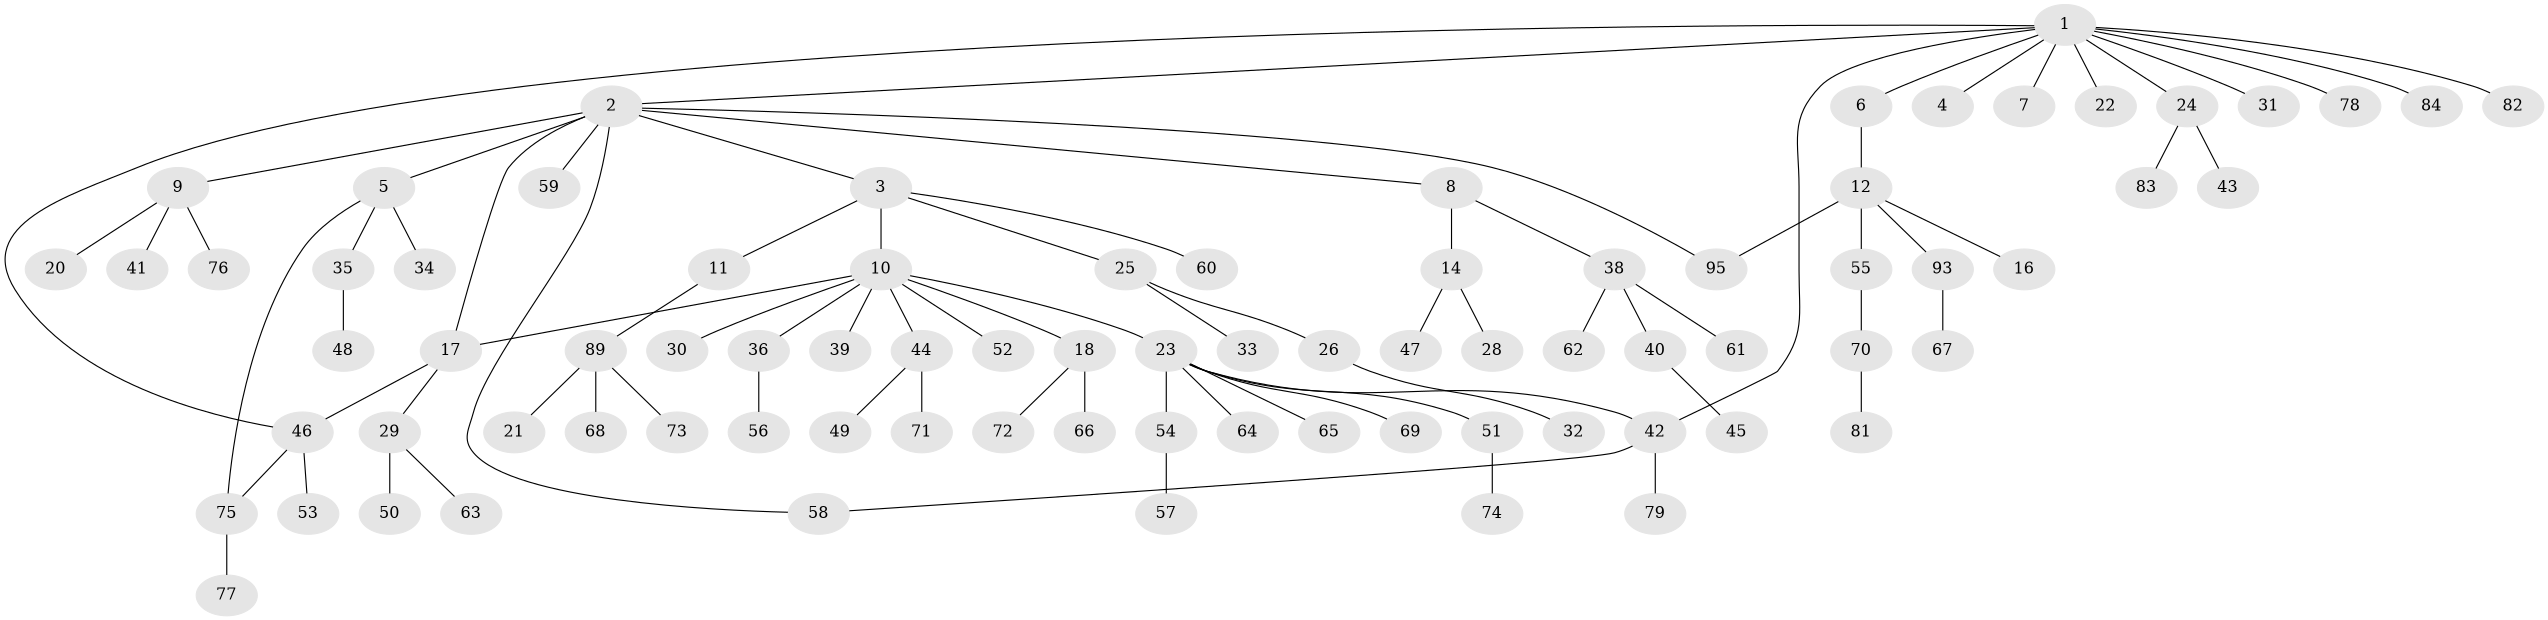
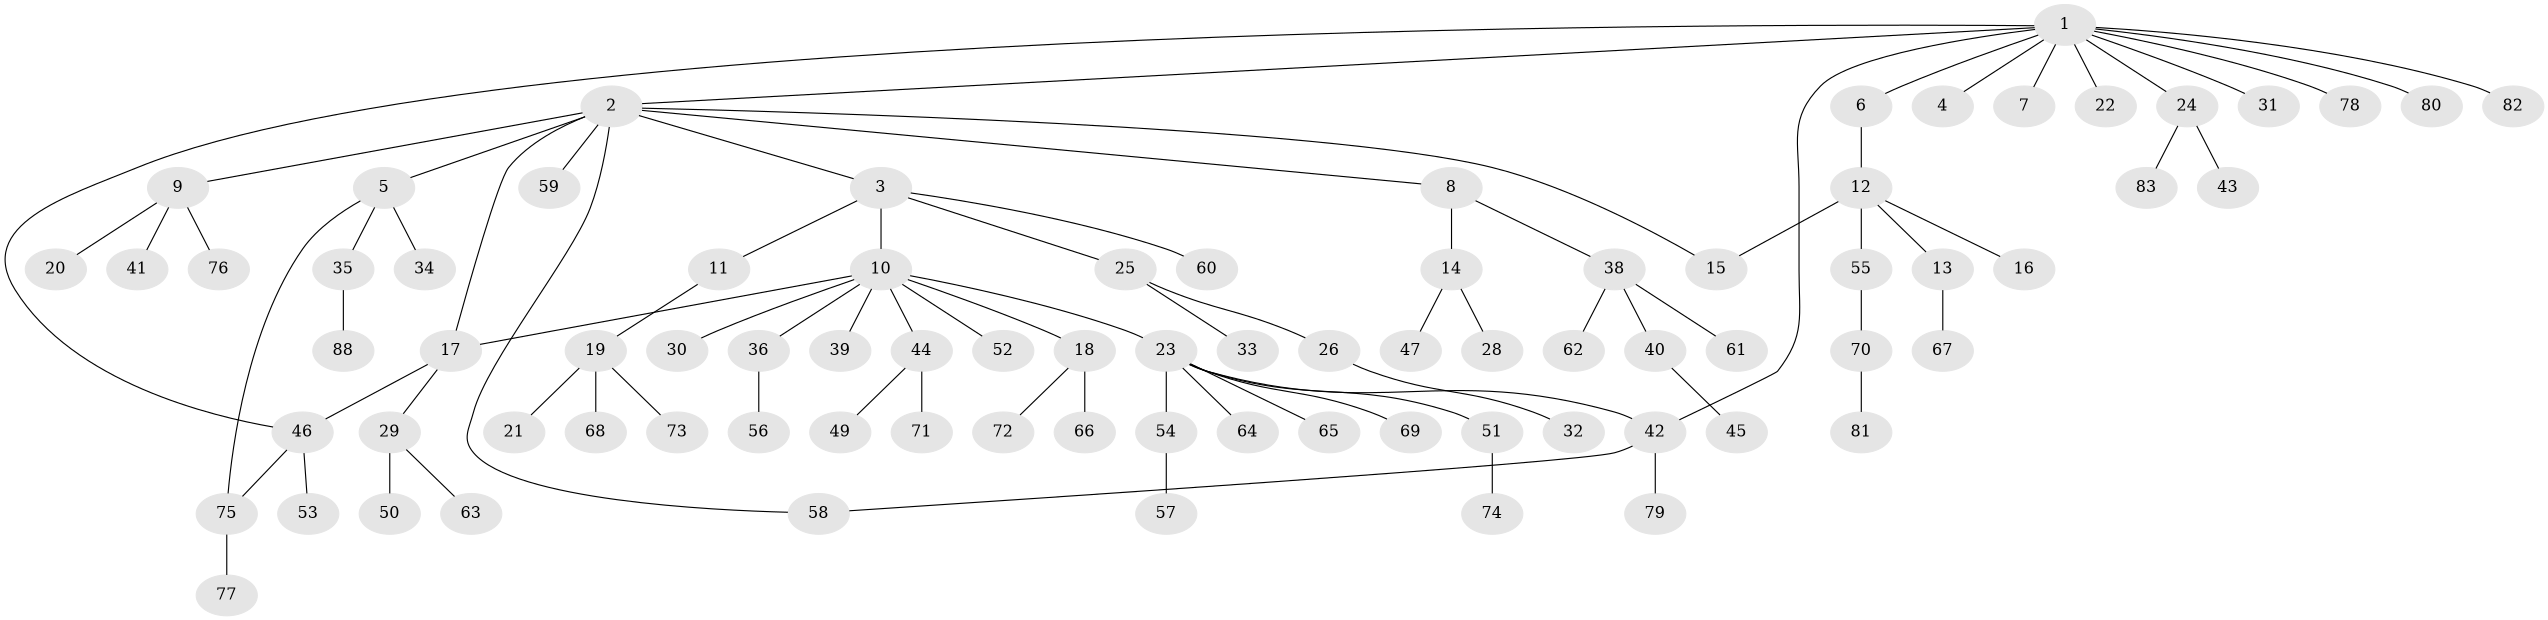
node "84": label "84" -> "80"
node "95": label "95" -> "15"
node "93": label "93" -> "13"
node "48": label "48" -> "88"
node "89": label "89" -> "19"
